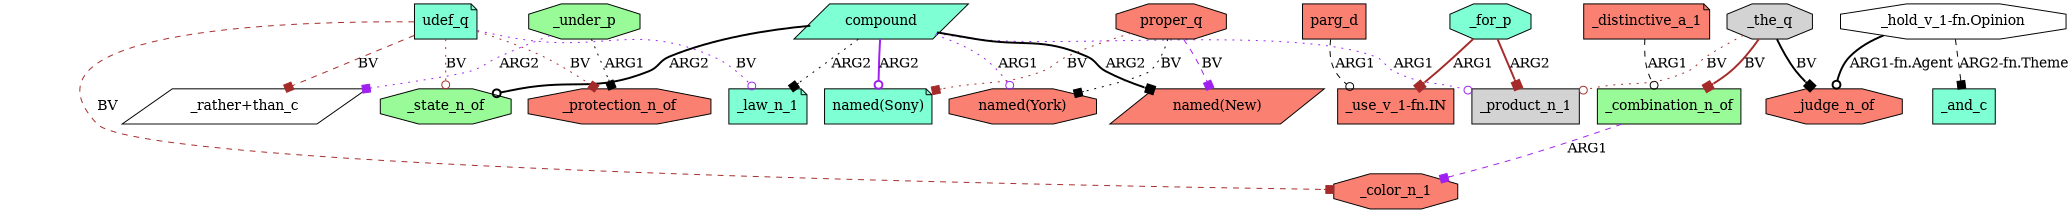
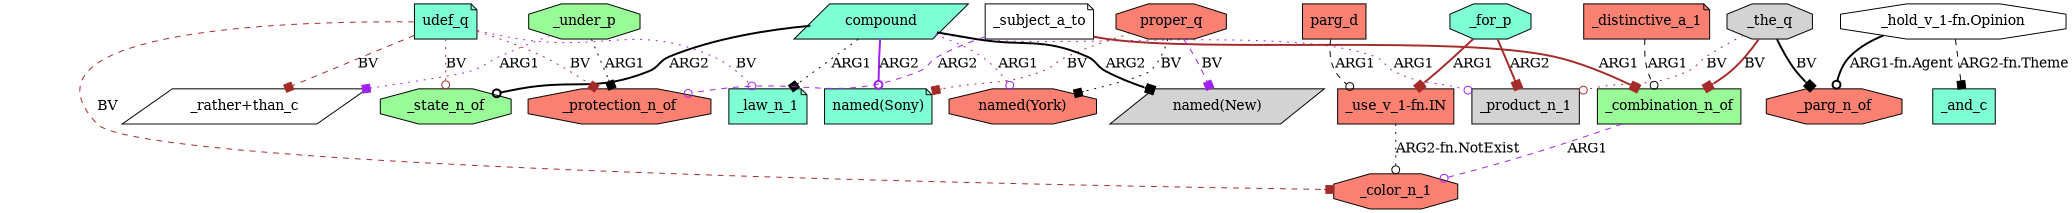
node "_subject_a_to": added
edge "_under_p" -> "_rather+than_c": label "ARG2" -> "ARG1"
edge "compound" -> "_law_n_1": label "ARG2" -> "ARG1"
node "named(New)": fillcolor salmon -> lightgrey
node "_judge_n_of": label "_judge_n_of" -> "_parg_n_of"
edge "_use_v_1-fn.IN" -> "_color_n_1": added, label "ARG2-fn.NotExist"
edge "_combination_n_of" -> "_color_n_1": arrowhead box -> odot
